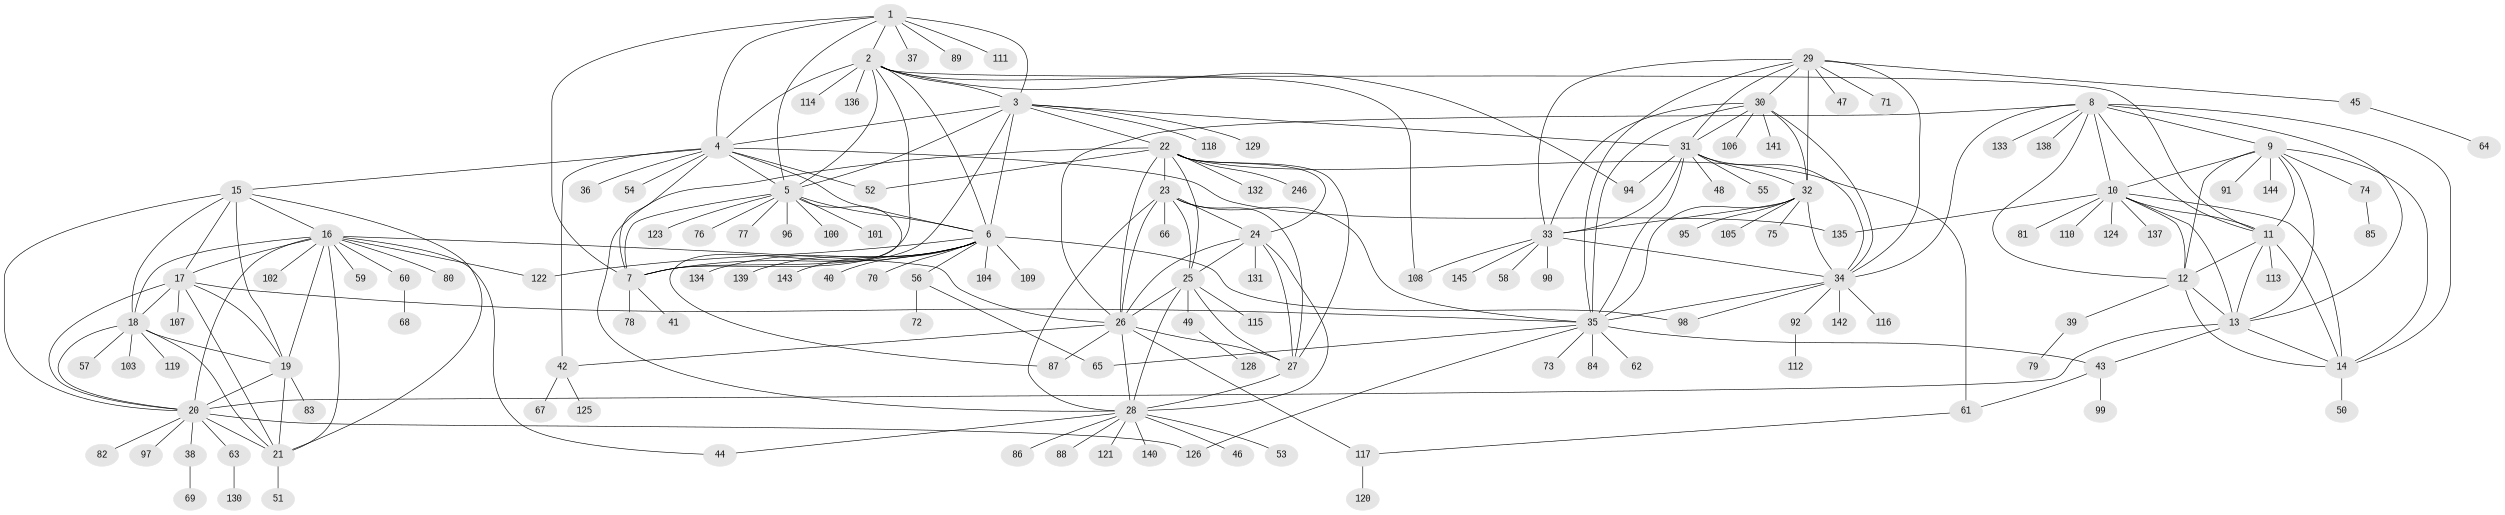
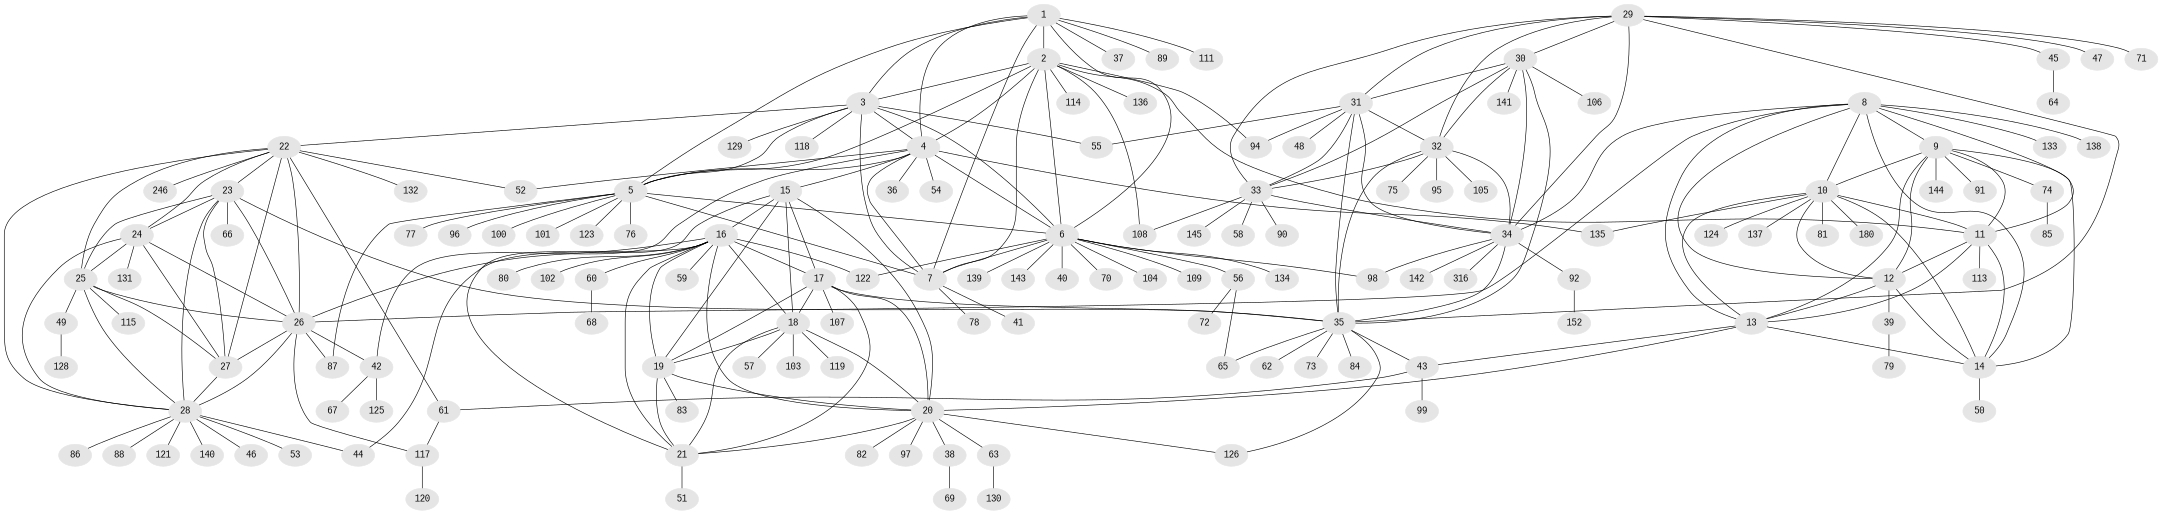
edge "1" -- "6": added
edge "3" -- "31": now "3" -- "55"
node "110": label "110" -> "180"
node "116": label "116" -> "316"
node "112": label "112" -> "152"
